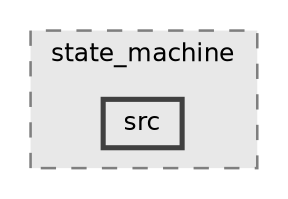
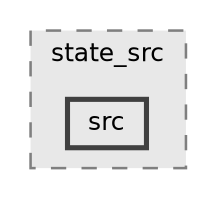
cluster "state_machine": label "state_machine" -> "state_src"
